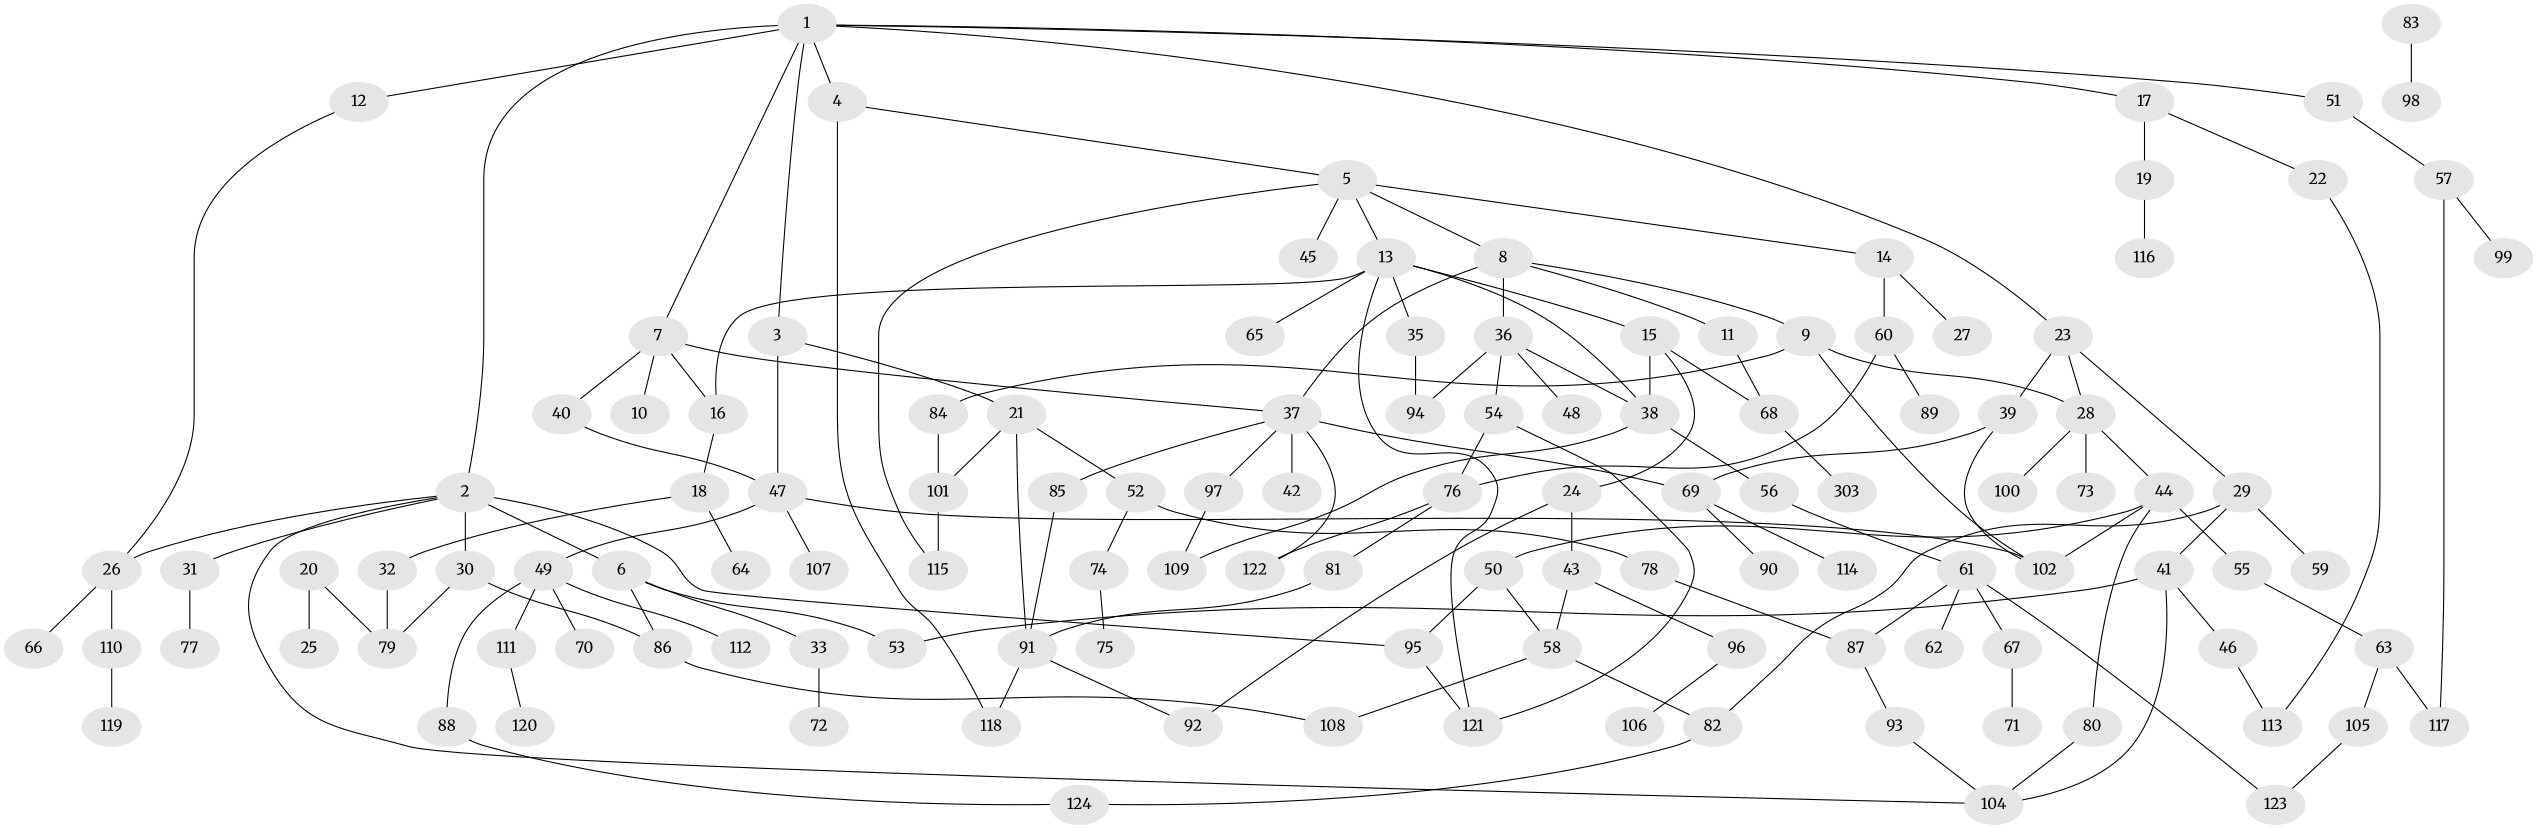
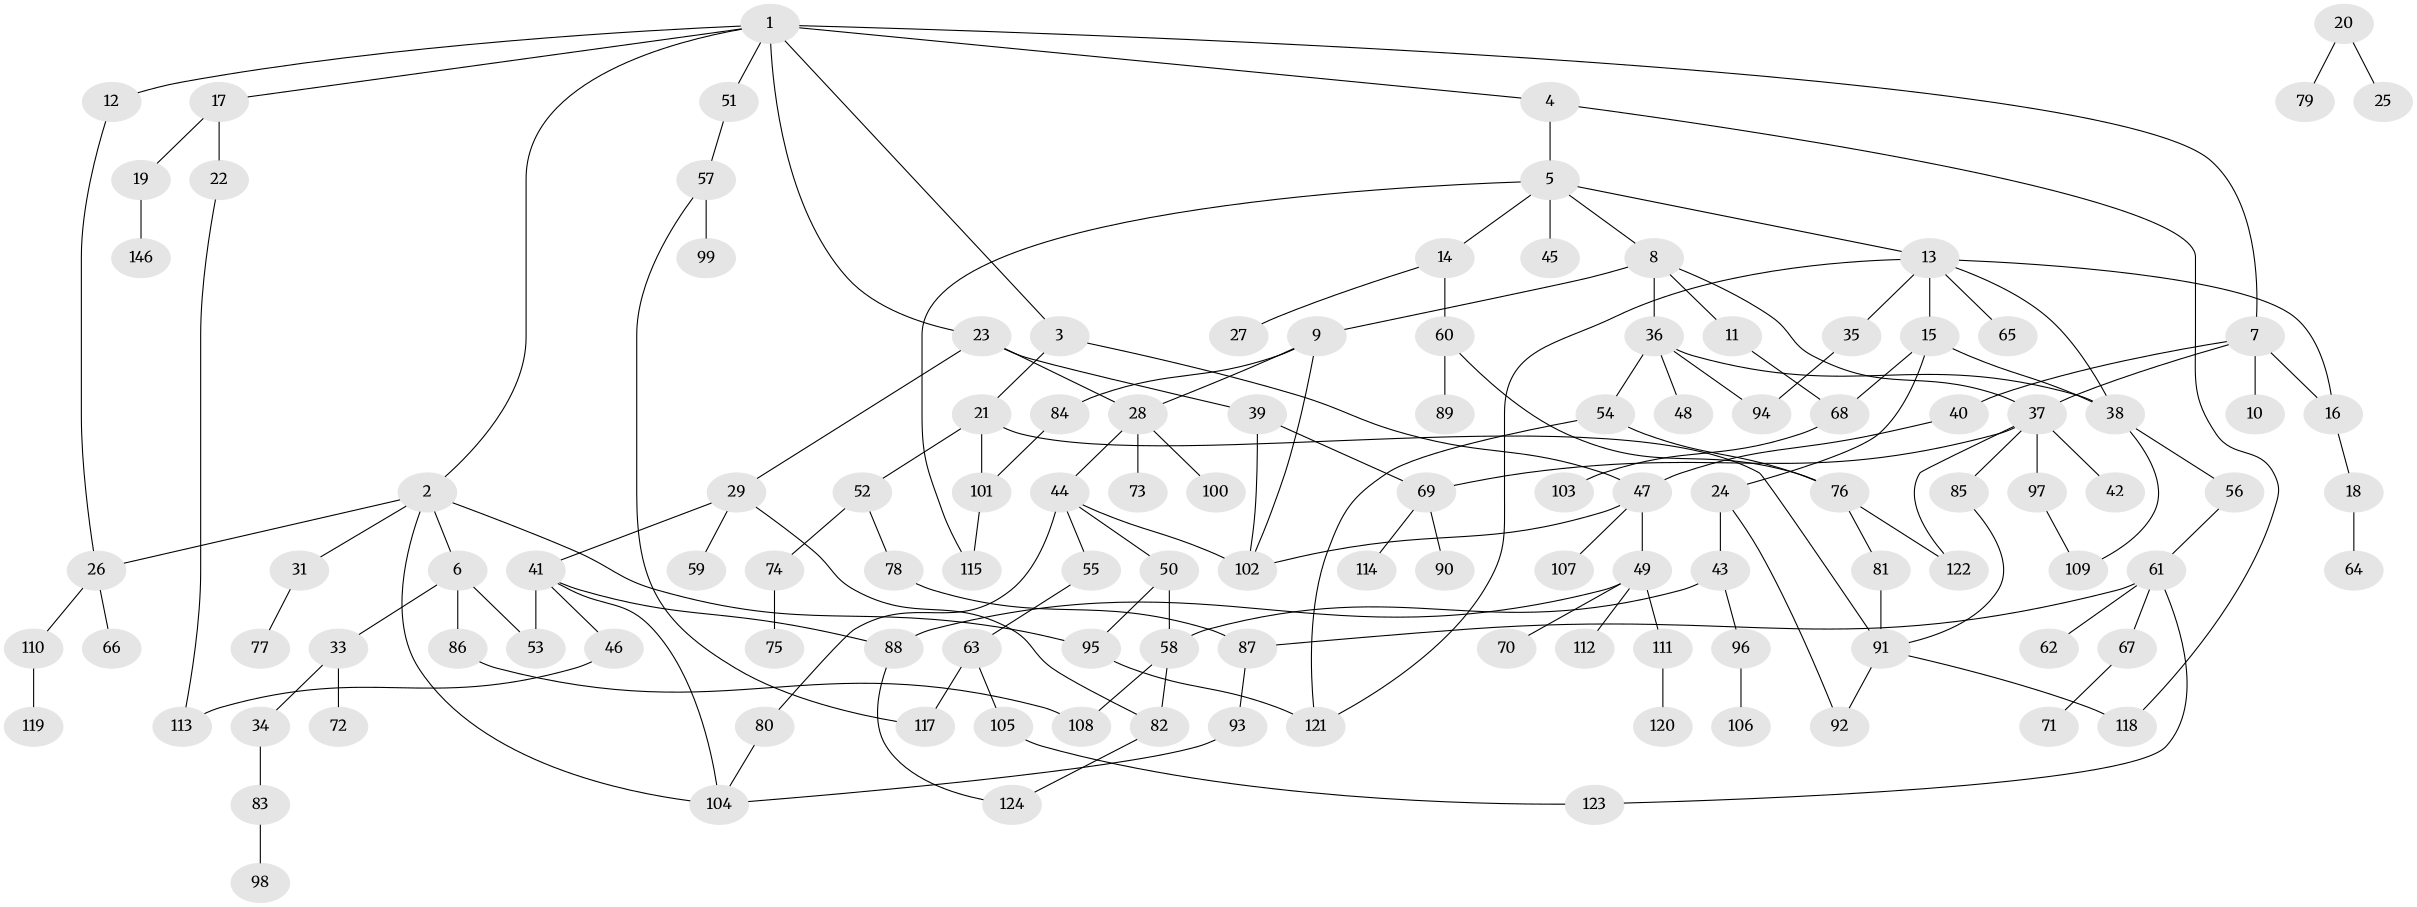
node "116": label "116" -> "146"
node "303": label "303" -> "103"
node "32": removed
node "30": removed
edge "41" -- "88": added
node "34": added
